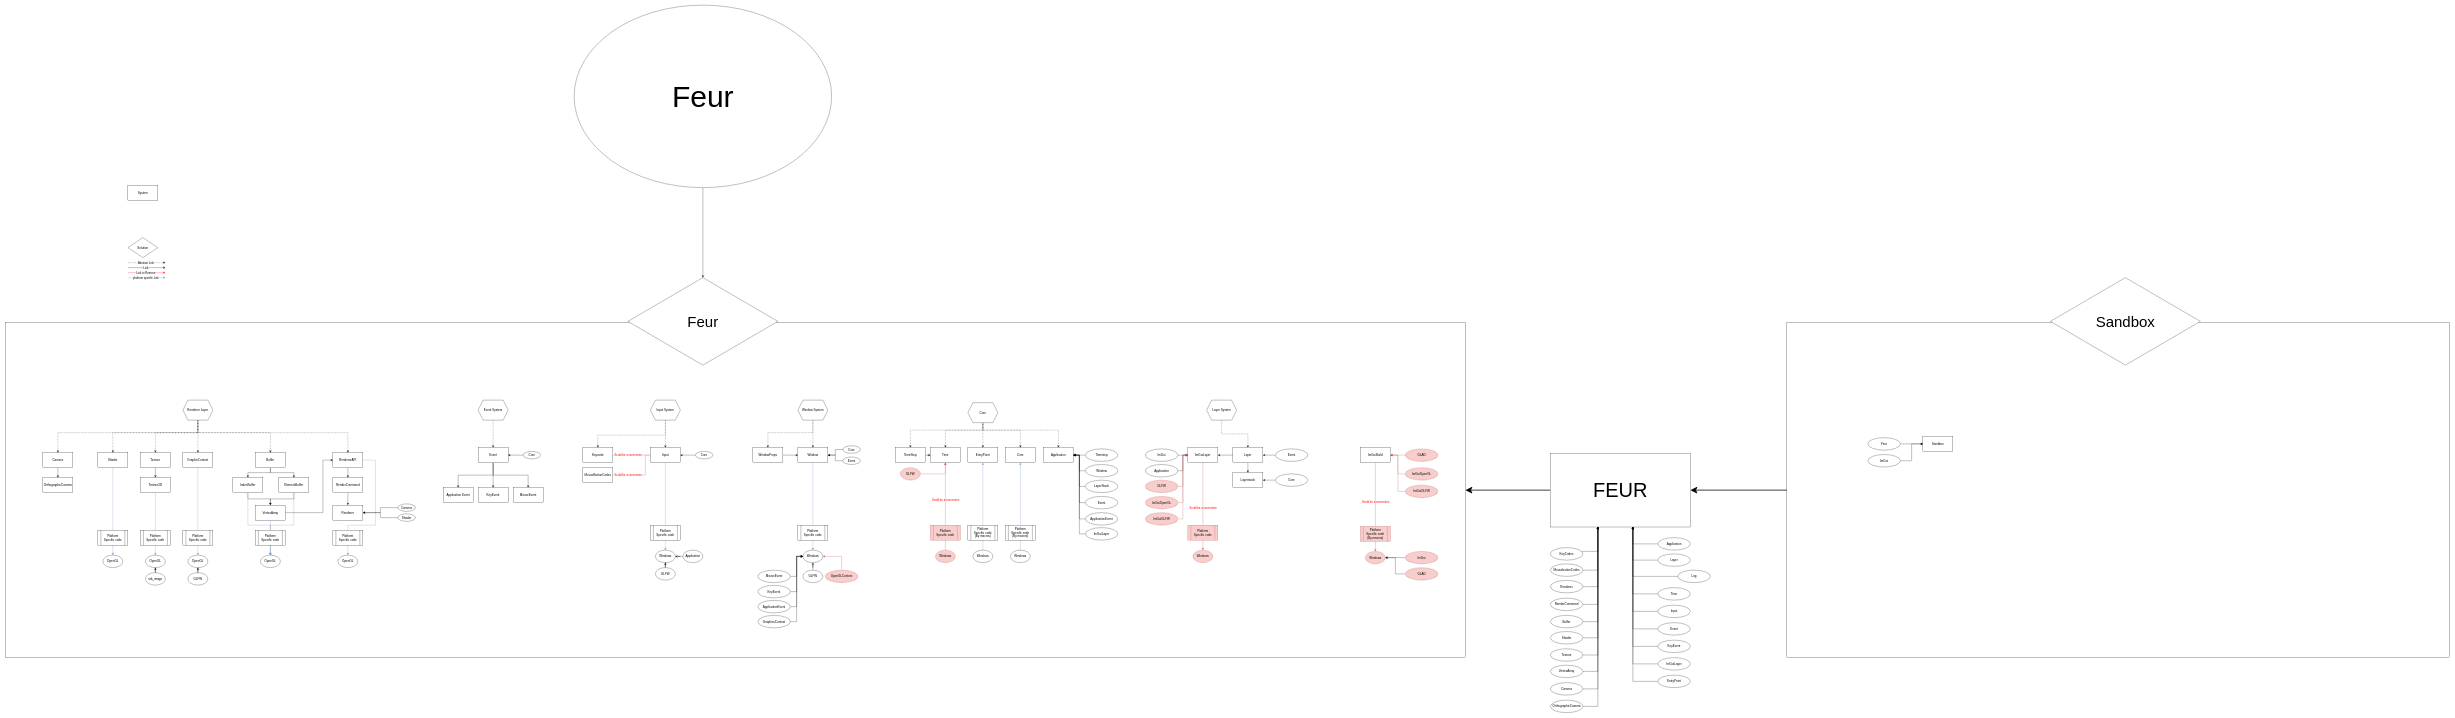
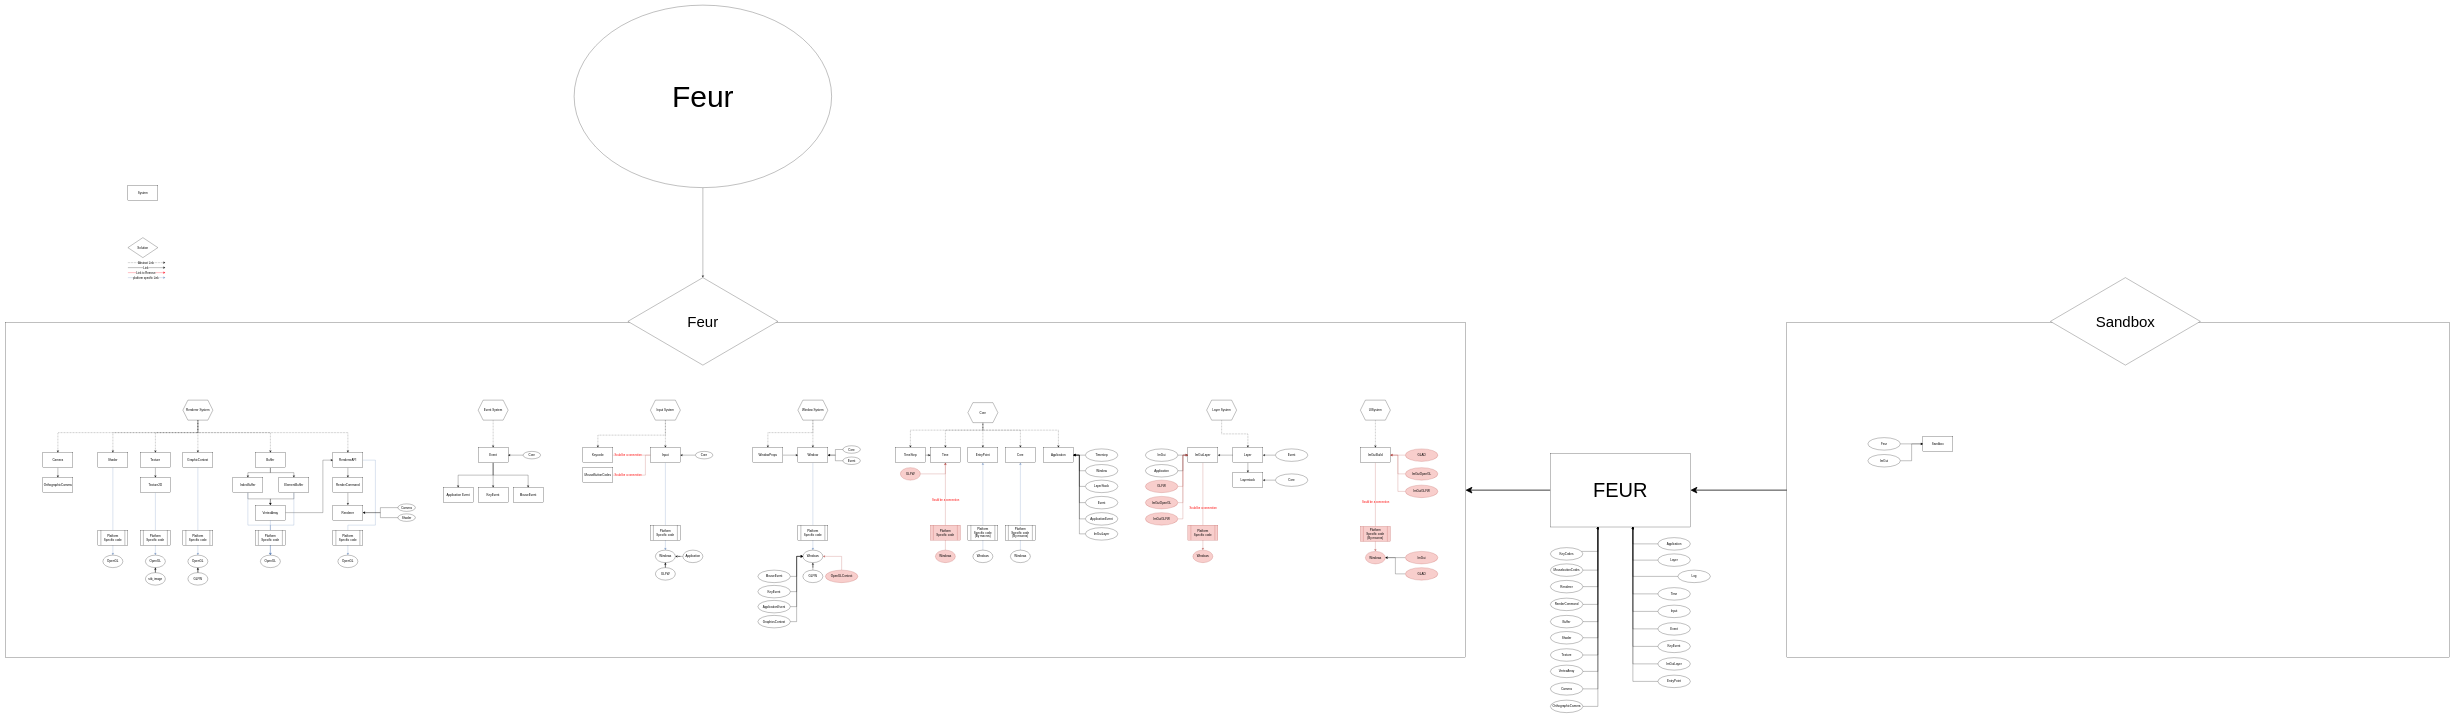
node "Renderer Layer": label "Renderer Layer" -> "Renderer System"
node "UISystem": added
edge "UISystem" -> "ImGuiBuild": added
